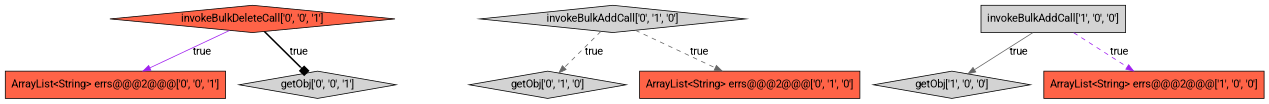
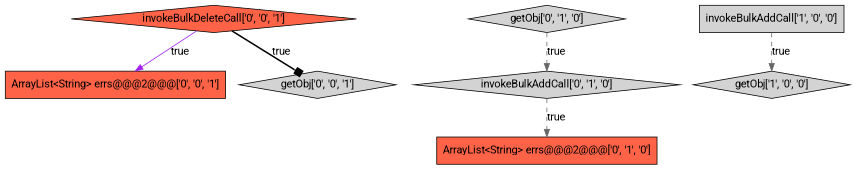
edge "invokeBulkAddCall['0', '1', '0']" -> "getObj['0', '1', '0']": reversed
edge "invokeBulkAddCall['1', '0', '0']" -> "getObj['1', '0', '0']": style solid -> dashed
node "ArrayList<String> errs@@@2@@@['1', '0', '0']": removed
